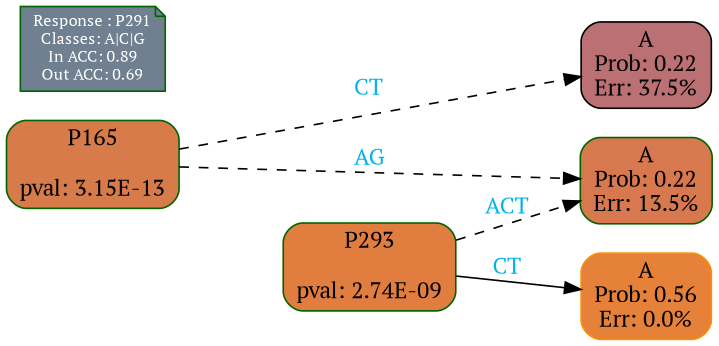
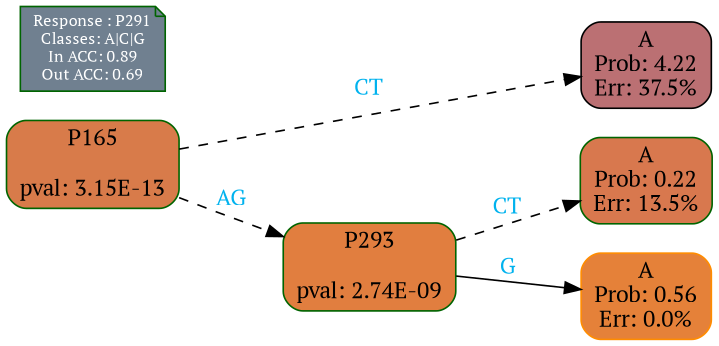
node "A Prob: 0.22 Err: 37.5%": label "A Prob: 0.22 Err: 37.5%" -> "A Prob: 4.22 Err: 37.5%"
edge "P165 pval: 3.15E-13" -> "A Prob: 0.22 Err: 13.5%": now "P165 pval: 3.15E-13" -> "P293 pval: 2.74E-09"
edge "P293 pval: 2.74E-09" -> "A Prob: 0.22 Err: 13.5%": label "ACT" -> "CT"
edge "P293 pval: 2.74E-09" -> "A Prob: 0.56 Err: 0.0%": label "CT" -> "G"
